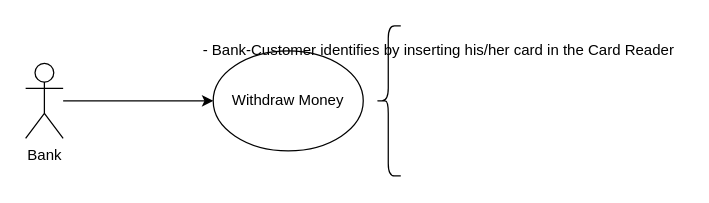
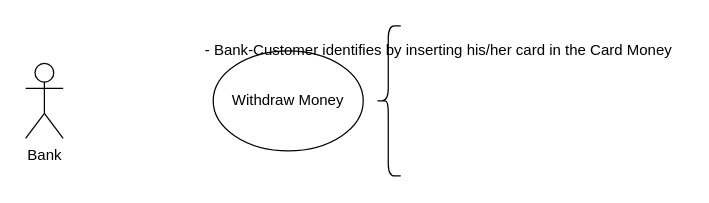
node "- Bank-Customer identifies by inserting his/her card in the Card Reader": label "- Bank-Customer identifies by inserting his/her card in the Card Reader" -> "- Bank-Customer identifies by inserting his/her card in the Card Money"
edge "Bank" -> "Withdraw Money": removed
